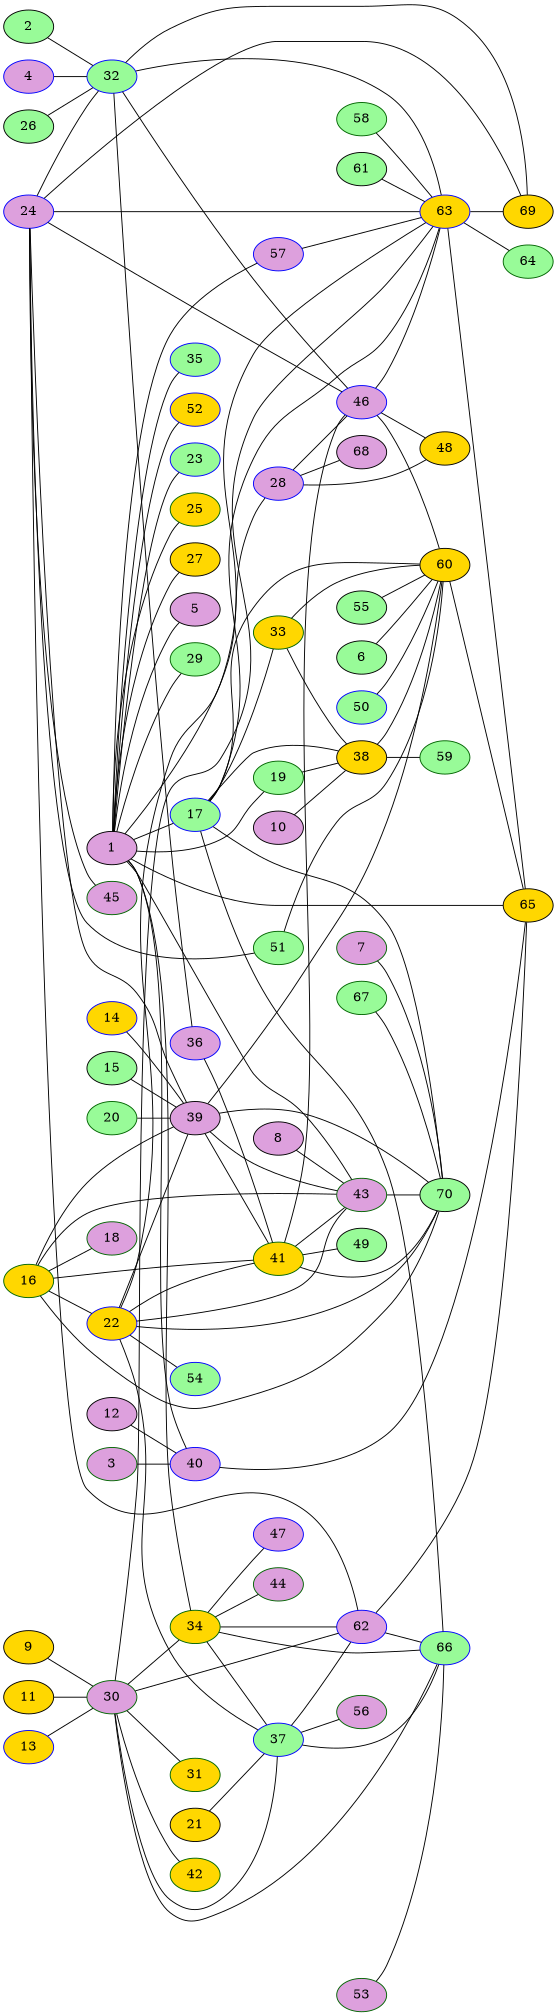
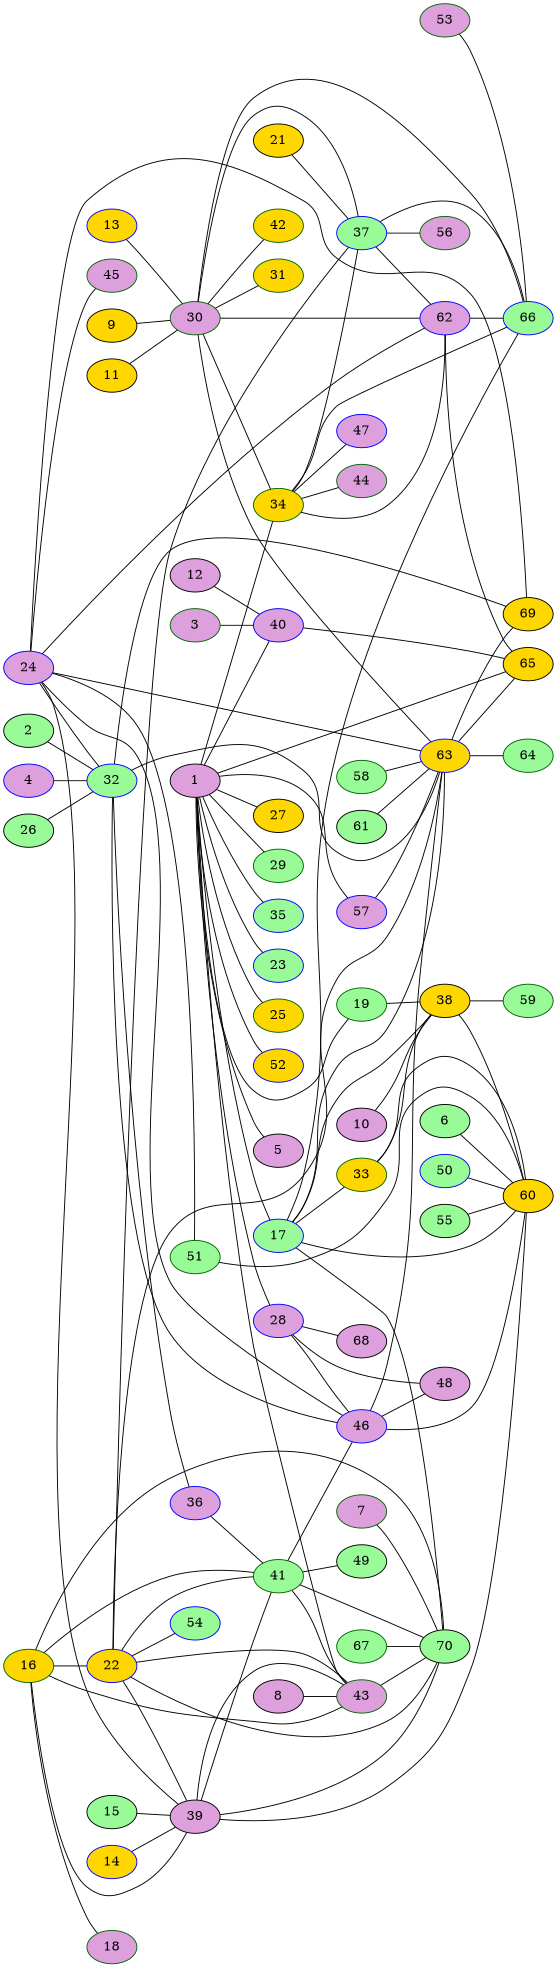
node "48": fillcolor gold -> plum
edge "60" -- "65": removed
node "20": removed
node "41": fillcolor gold -> palegreen
